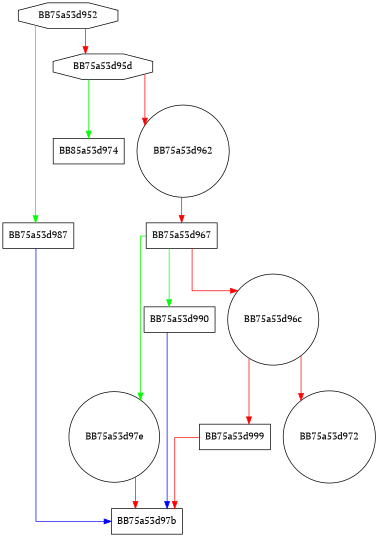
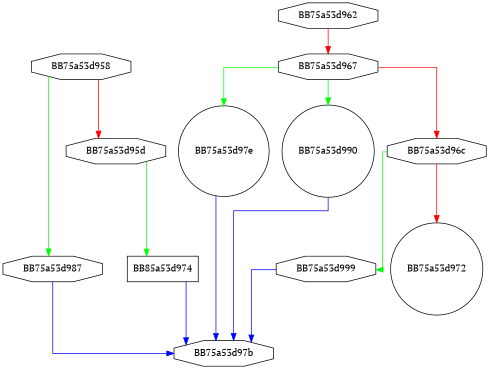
node "BB75a53d952": label "BB75a53d952" -> "BB75a53d958"
edge "BB75a53d95d" -> "BB75a53d962": removed
node "BB75a53d962": shape circle -> octagon
node "BB75a53d987": shape box -> octagon
node "BB75a53d967": shape box -> octagon
edge "BB85a53d974" -> "BB75a53d97b": added
node "BB75a53d990": shape box -> circle
node "BB75a53d96c": shape circle -> octagon
edge "BB75a53d96c" -> "BB75a53d999": color red -> green
node "BB75a53d999": shape box -> octagon
edge "BB75a53d999" -> "BB75a53d97b": color red -> blue
edge "BB75a53d97e" -> "BB75a53d97b": color red -> blue
node "BB75a53d97b": shape box -> octagon
